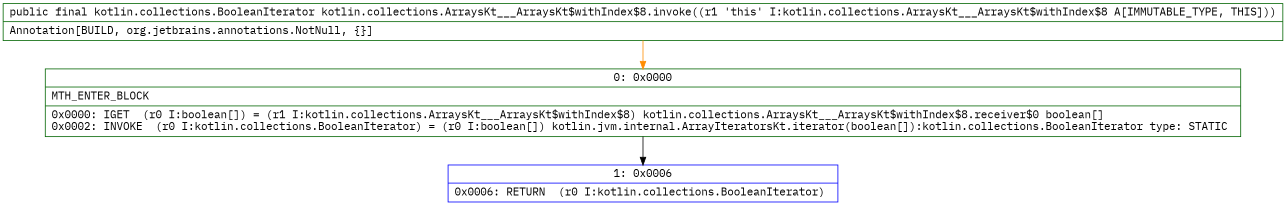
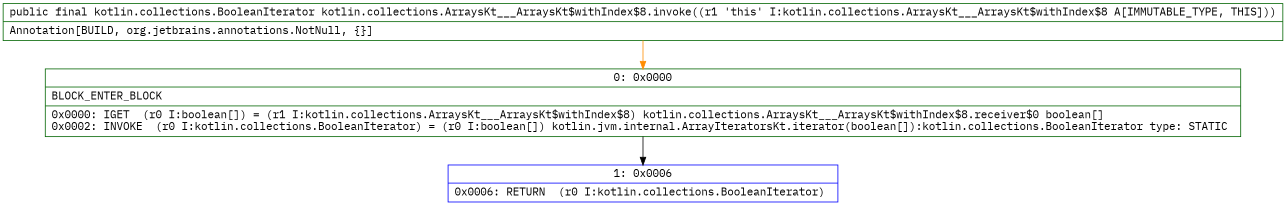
node "0: 0x0000": text "MTH_ENTER_BLOCK" -> "BLOCK_ENTER_BLOCK"
